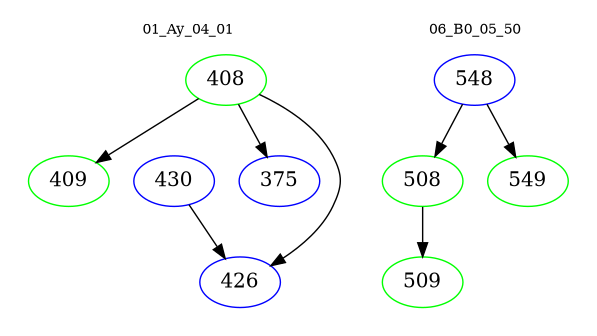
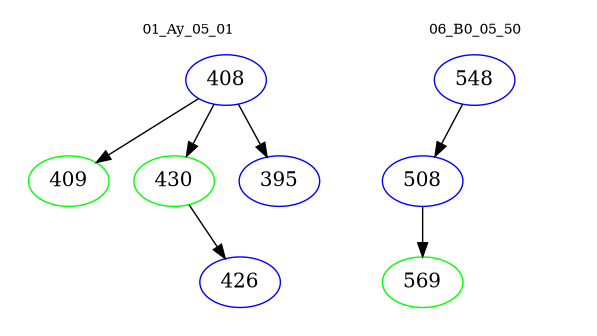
cluster "01_Ay_04_01": label "01_Ay_04_01" -> "01_Ay_05_01"
node "408": color green -> blue
edge "408" -> "426": now "408" -> "430"
node "430": color blue -> green
node "375": label "375" -> "395"
node "508": color green -> blue
node "549": removed
node "509": label "509" -> "569"
